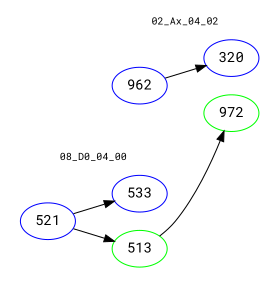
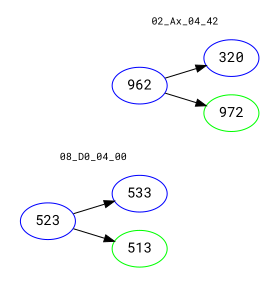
cluster "02_Ax_04_02": label "02_Ax_04_02" -> "02_Ax_04_42"
edge "513" -> "972": now "962" -> "972"
node "521": label "521" -> "523"
